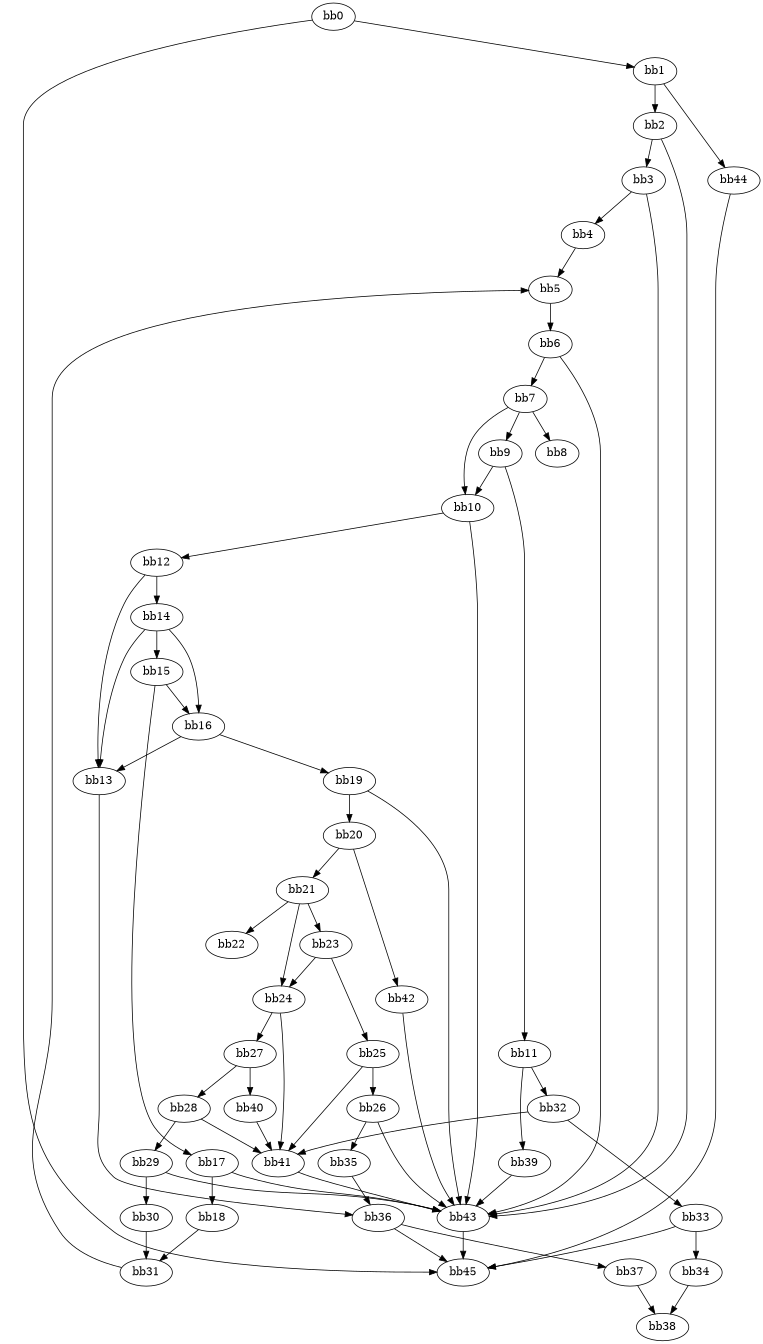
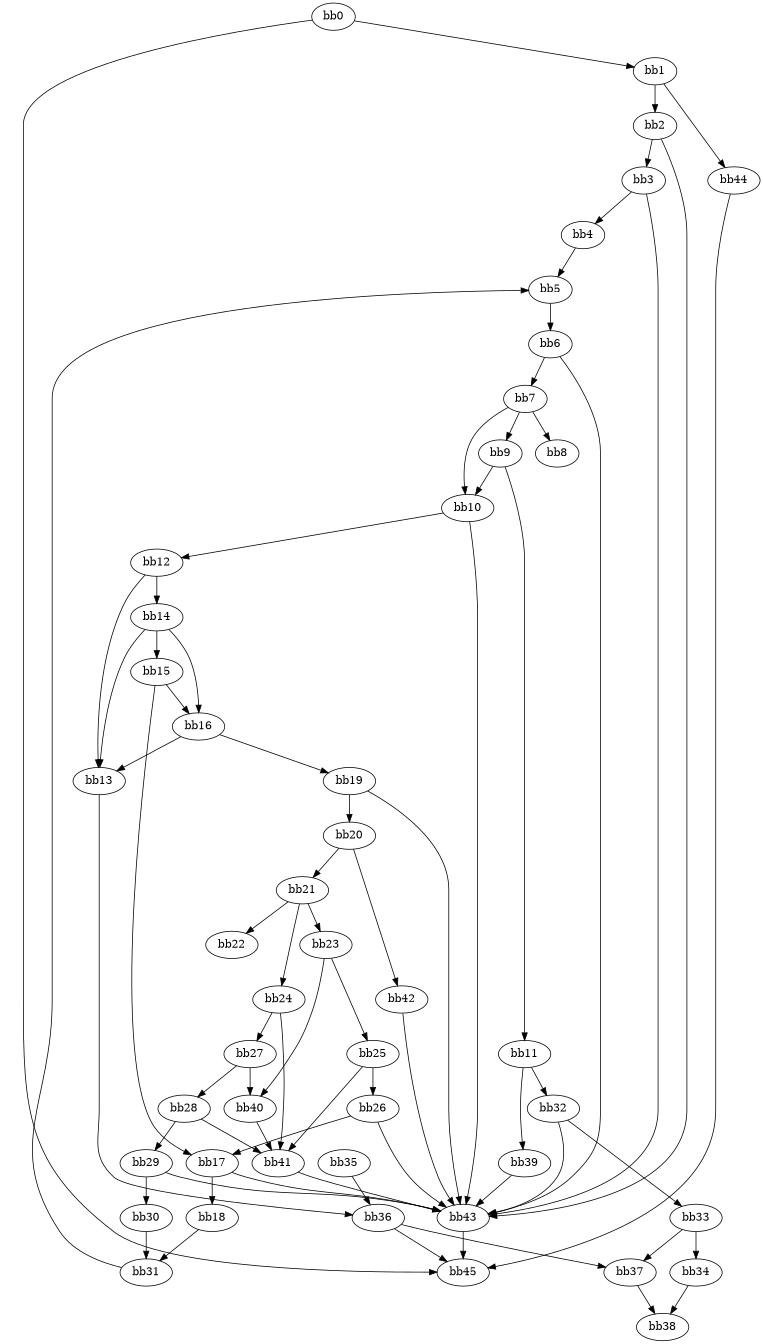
edge "bb23" -> "bb24": now "bb23" -> "bb40"
edge "bb32" -> "bb41": now "bb32" -> "bb43"
edge "bb26" -> "bb35": now "bb26" -> "bb17"
edge "bb33" -> "bb45": now "bb33" -> "bb37"
